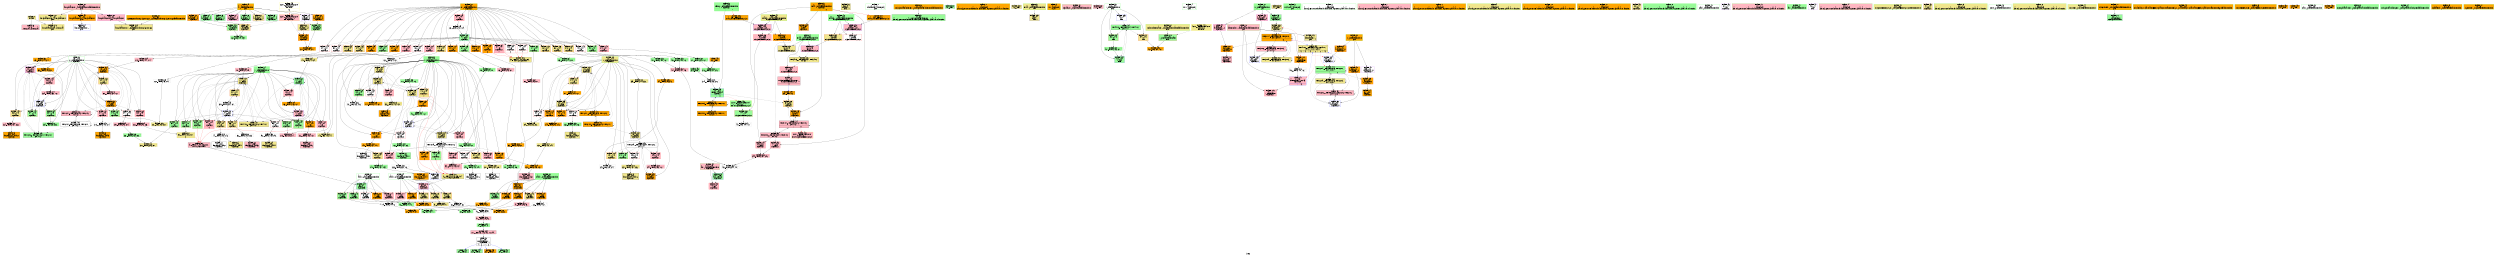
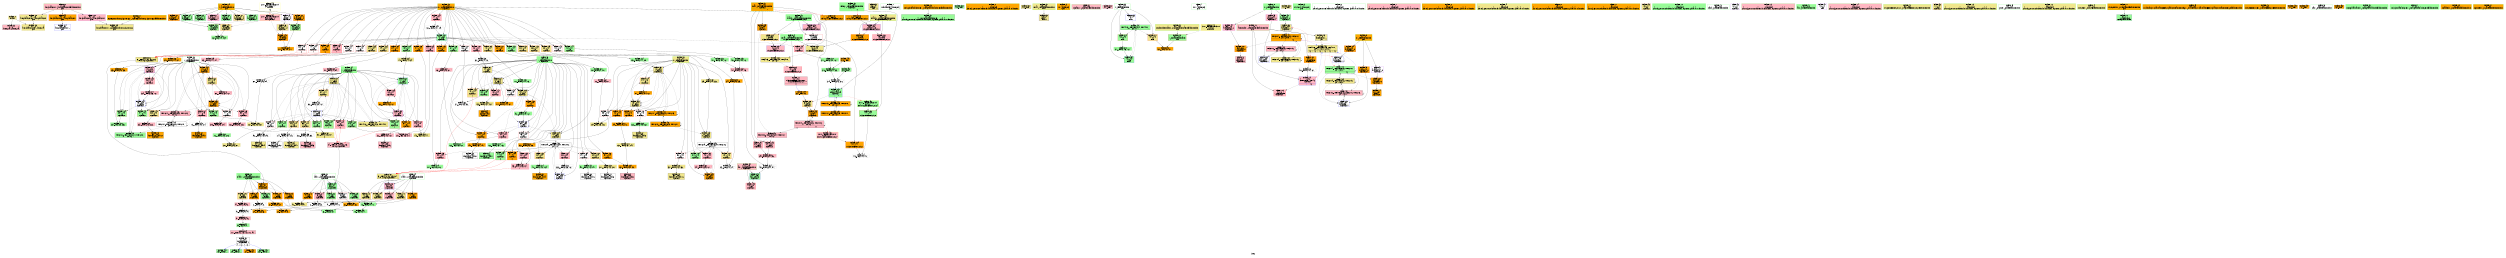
node "NodeID: 209": added
